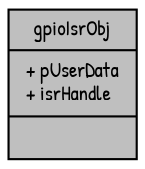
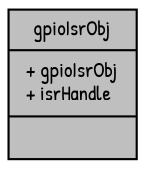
node "gpioIsrObj": text "+ pUserData" -> "+ gpioIsrObj"
